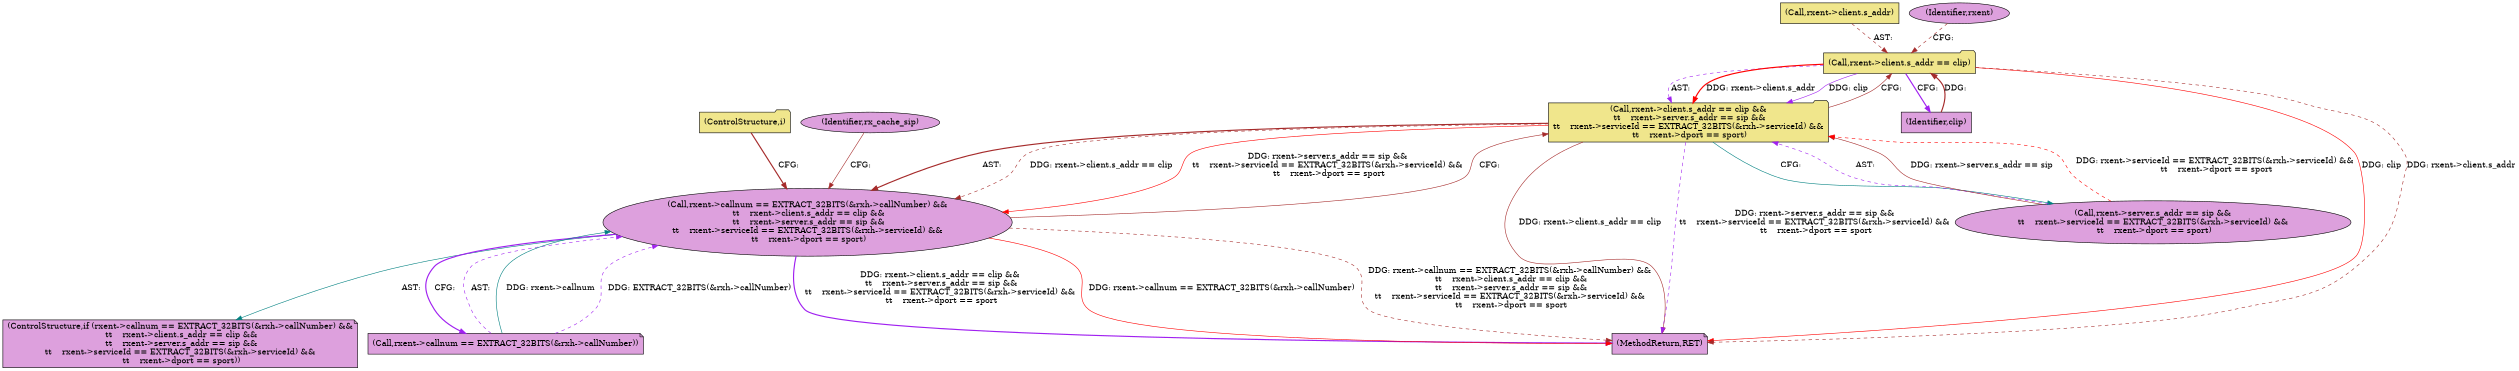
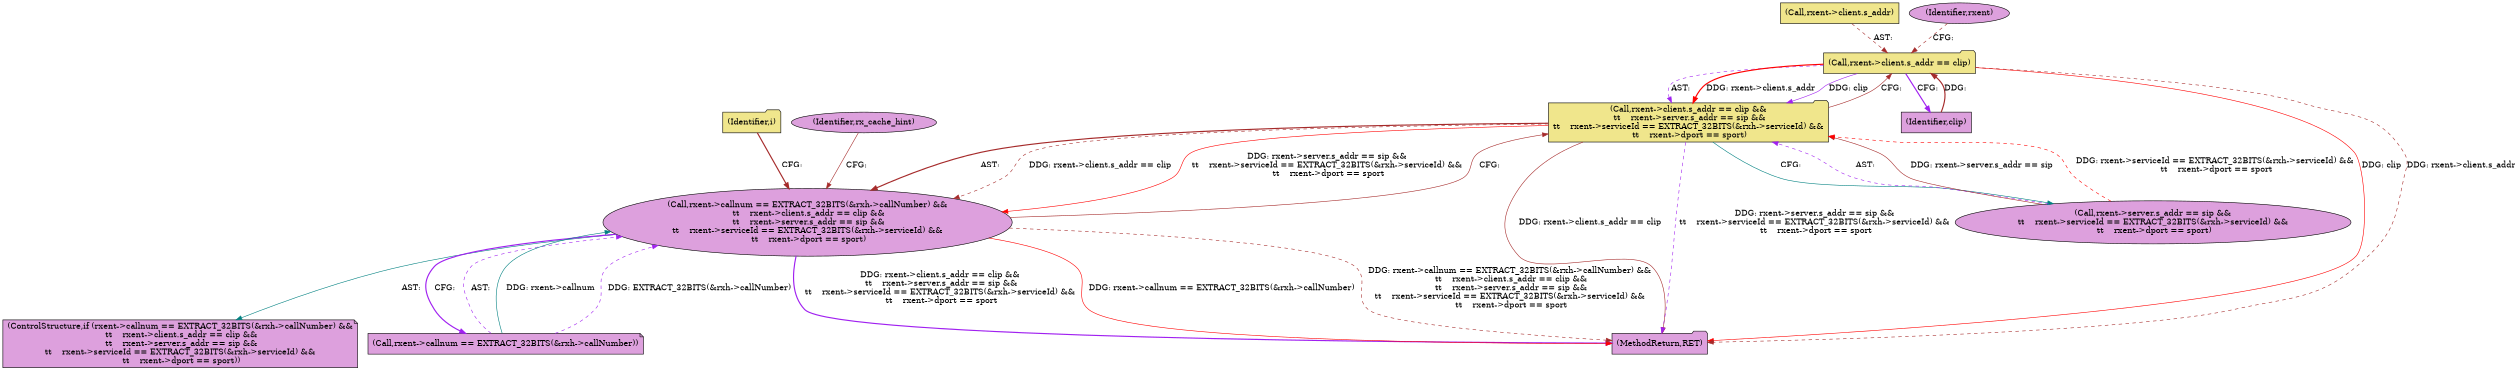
node "(ControlStructure,i)": label "(ControlStructure,i)" -> "(Identifier,i)"
node "(Identifier,rx_cache_sip)": label "(Identifier,rx_cache_sip)" -> "(Identifier,rx_cache_hint)"
node "(MethodReturn,RET)": shape note -> folder
